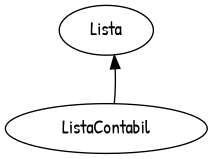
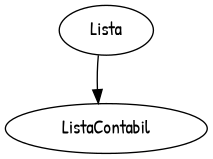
edge "ListaContabil" -> "Lista": reversed
